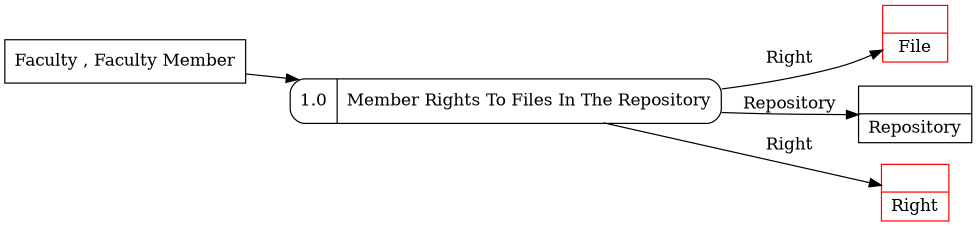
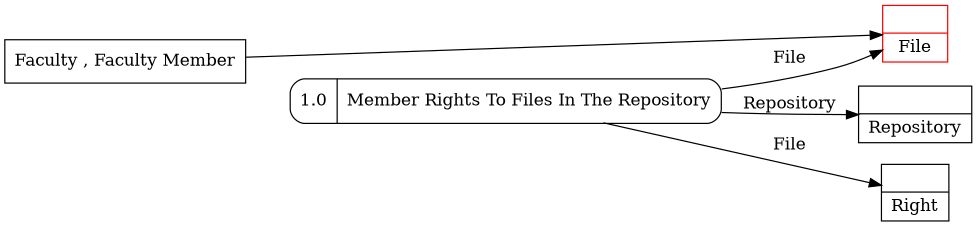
edge "1.0" -> "File": label "Right" -> "File"
edge "Faculty , Faculty Member" -> "1.0": now "Faculty , Faculty Member" -> "File"
edge "1.0" -> "Right": label "Right" -> "File"
node "Right": color red -> black
